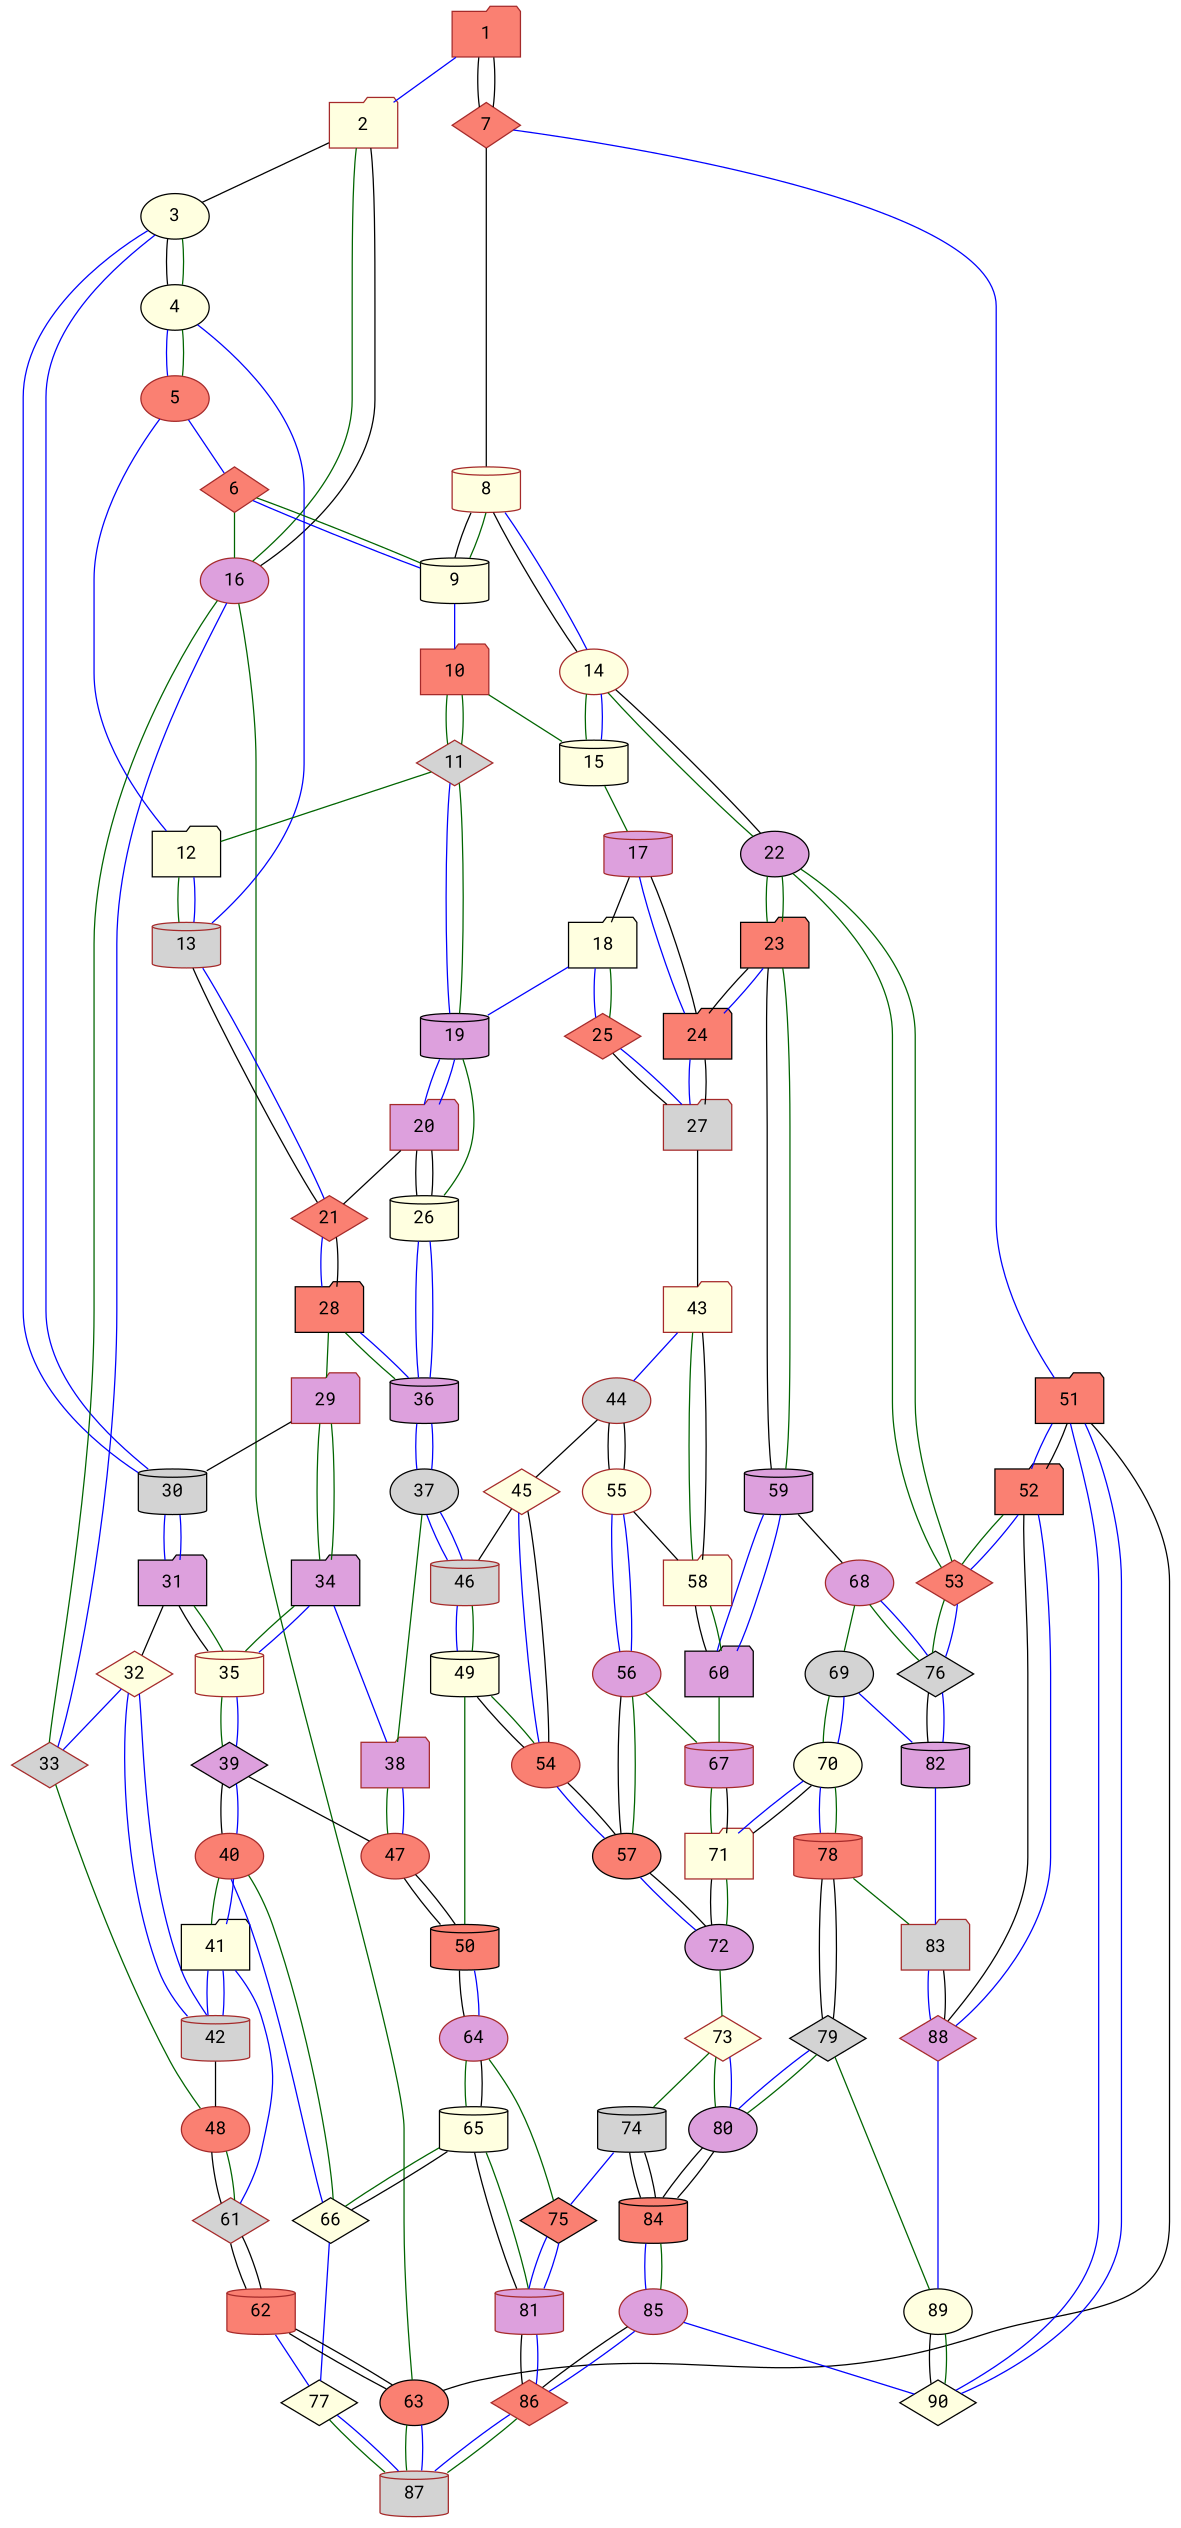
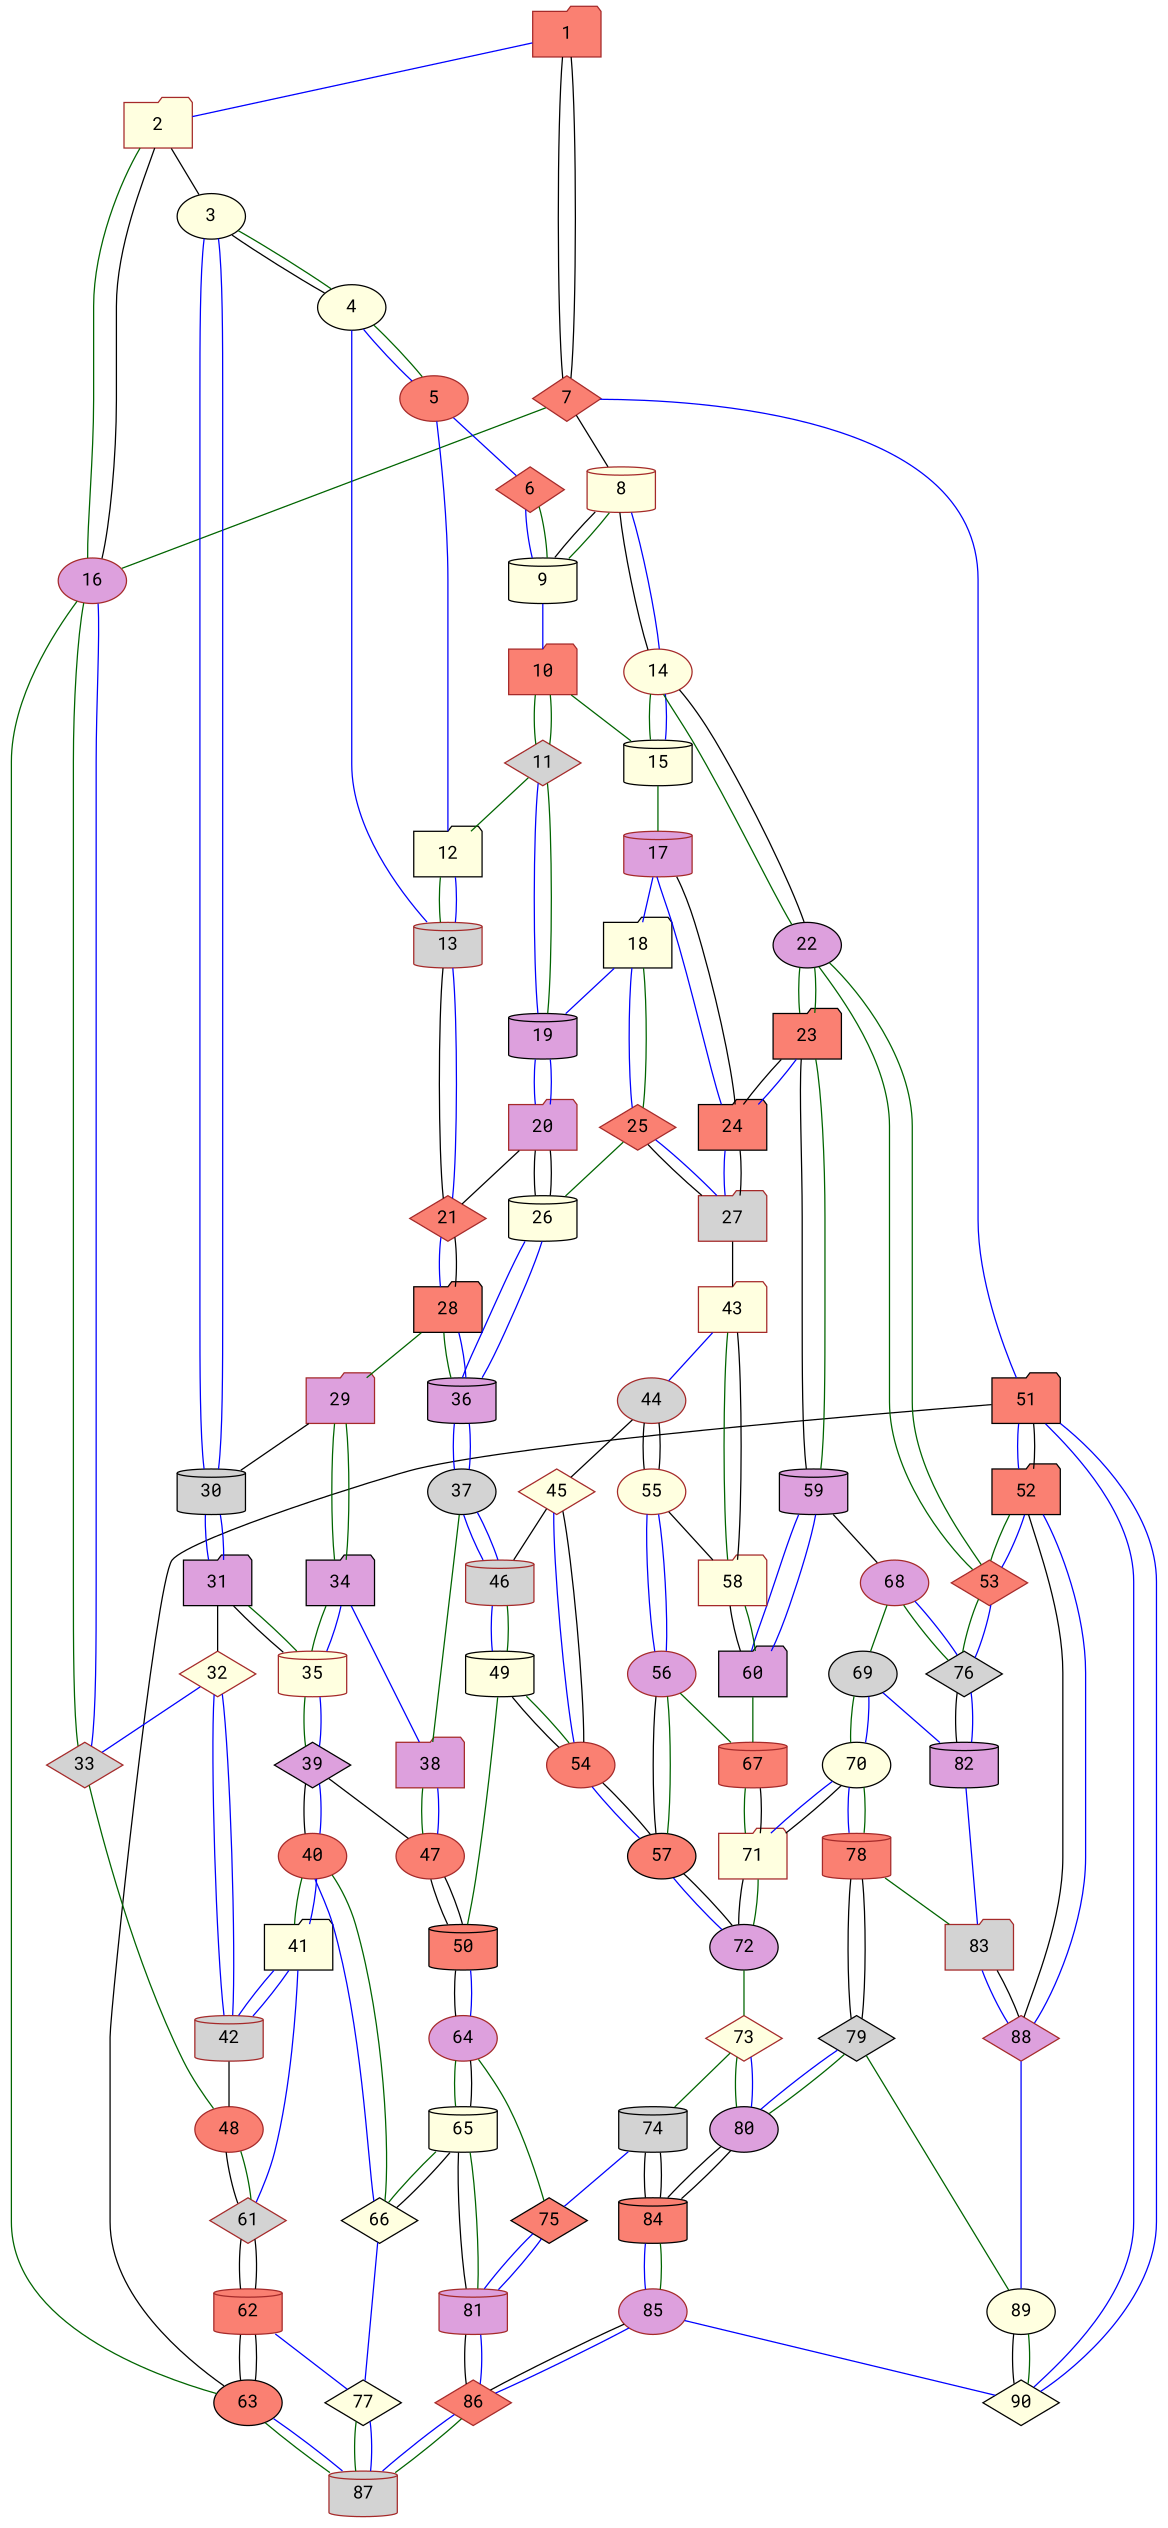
edge "6" -- "16": now "7" -- "16"
edge "17" -- "18": color black -> blue
edge "19" -- "26": now "25" -- "26"
node "67": fillcolor plum -> salmon
